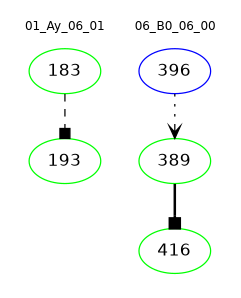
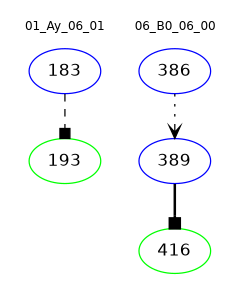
node "183": color green -> blue
node "396": label "396" -> "386"
node "389": color green -> blue
